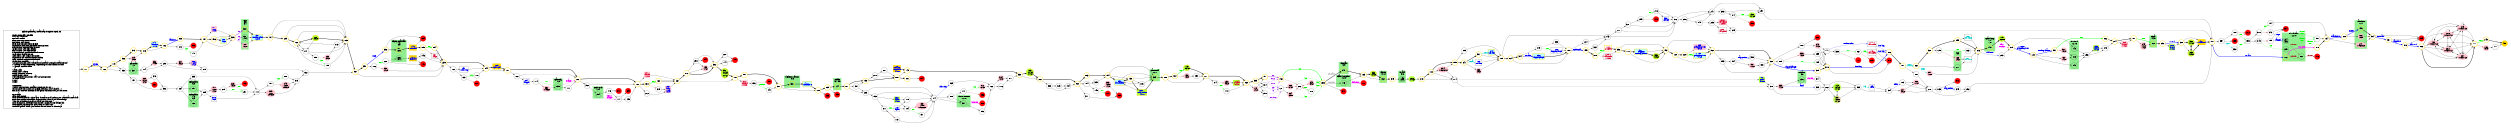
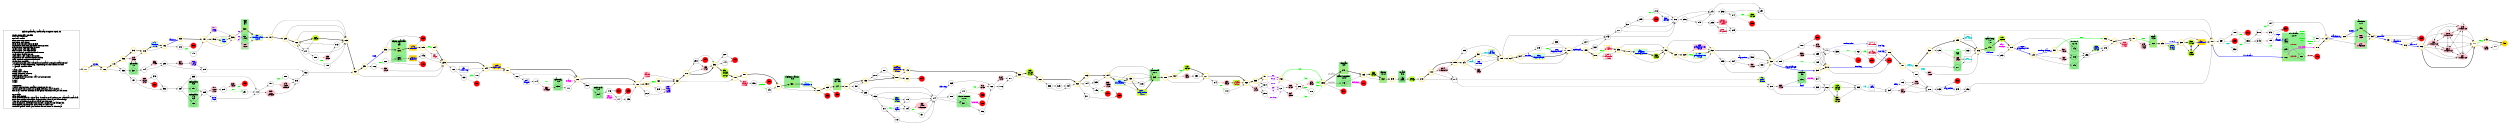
edge "090" -> "172": label "servant" -> "bloodbeast"
